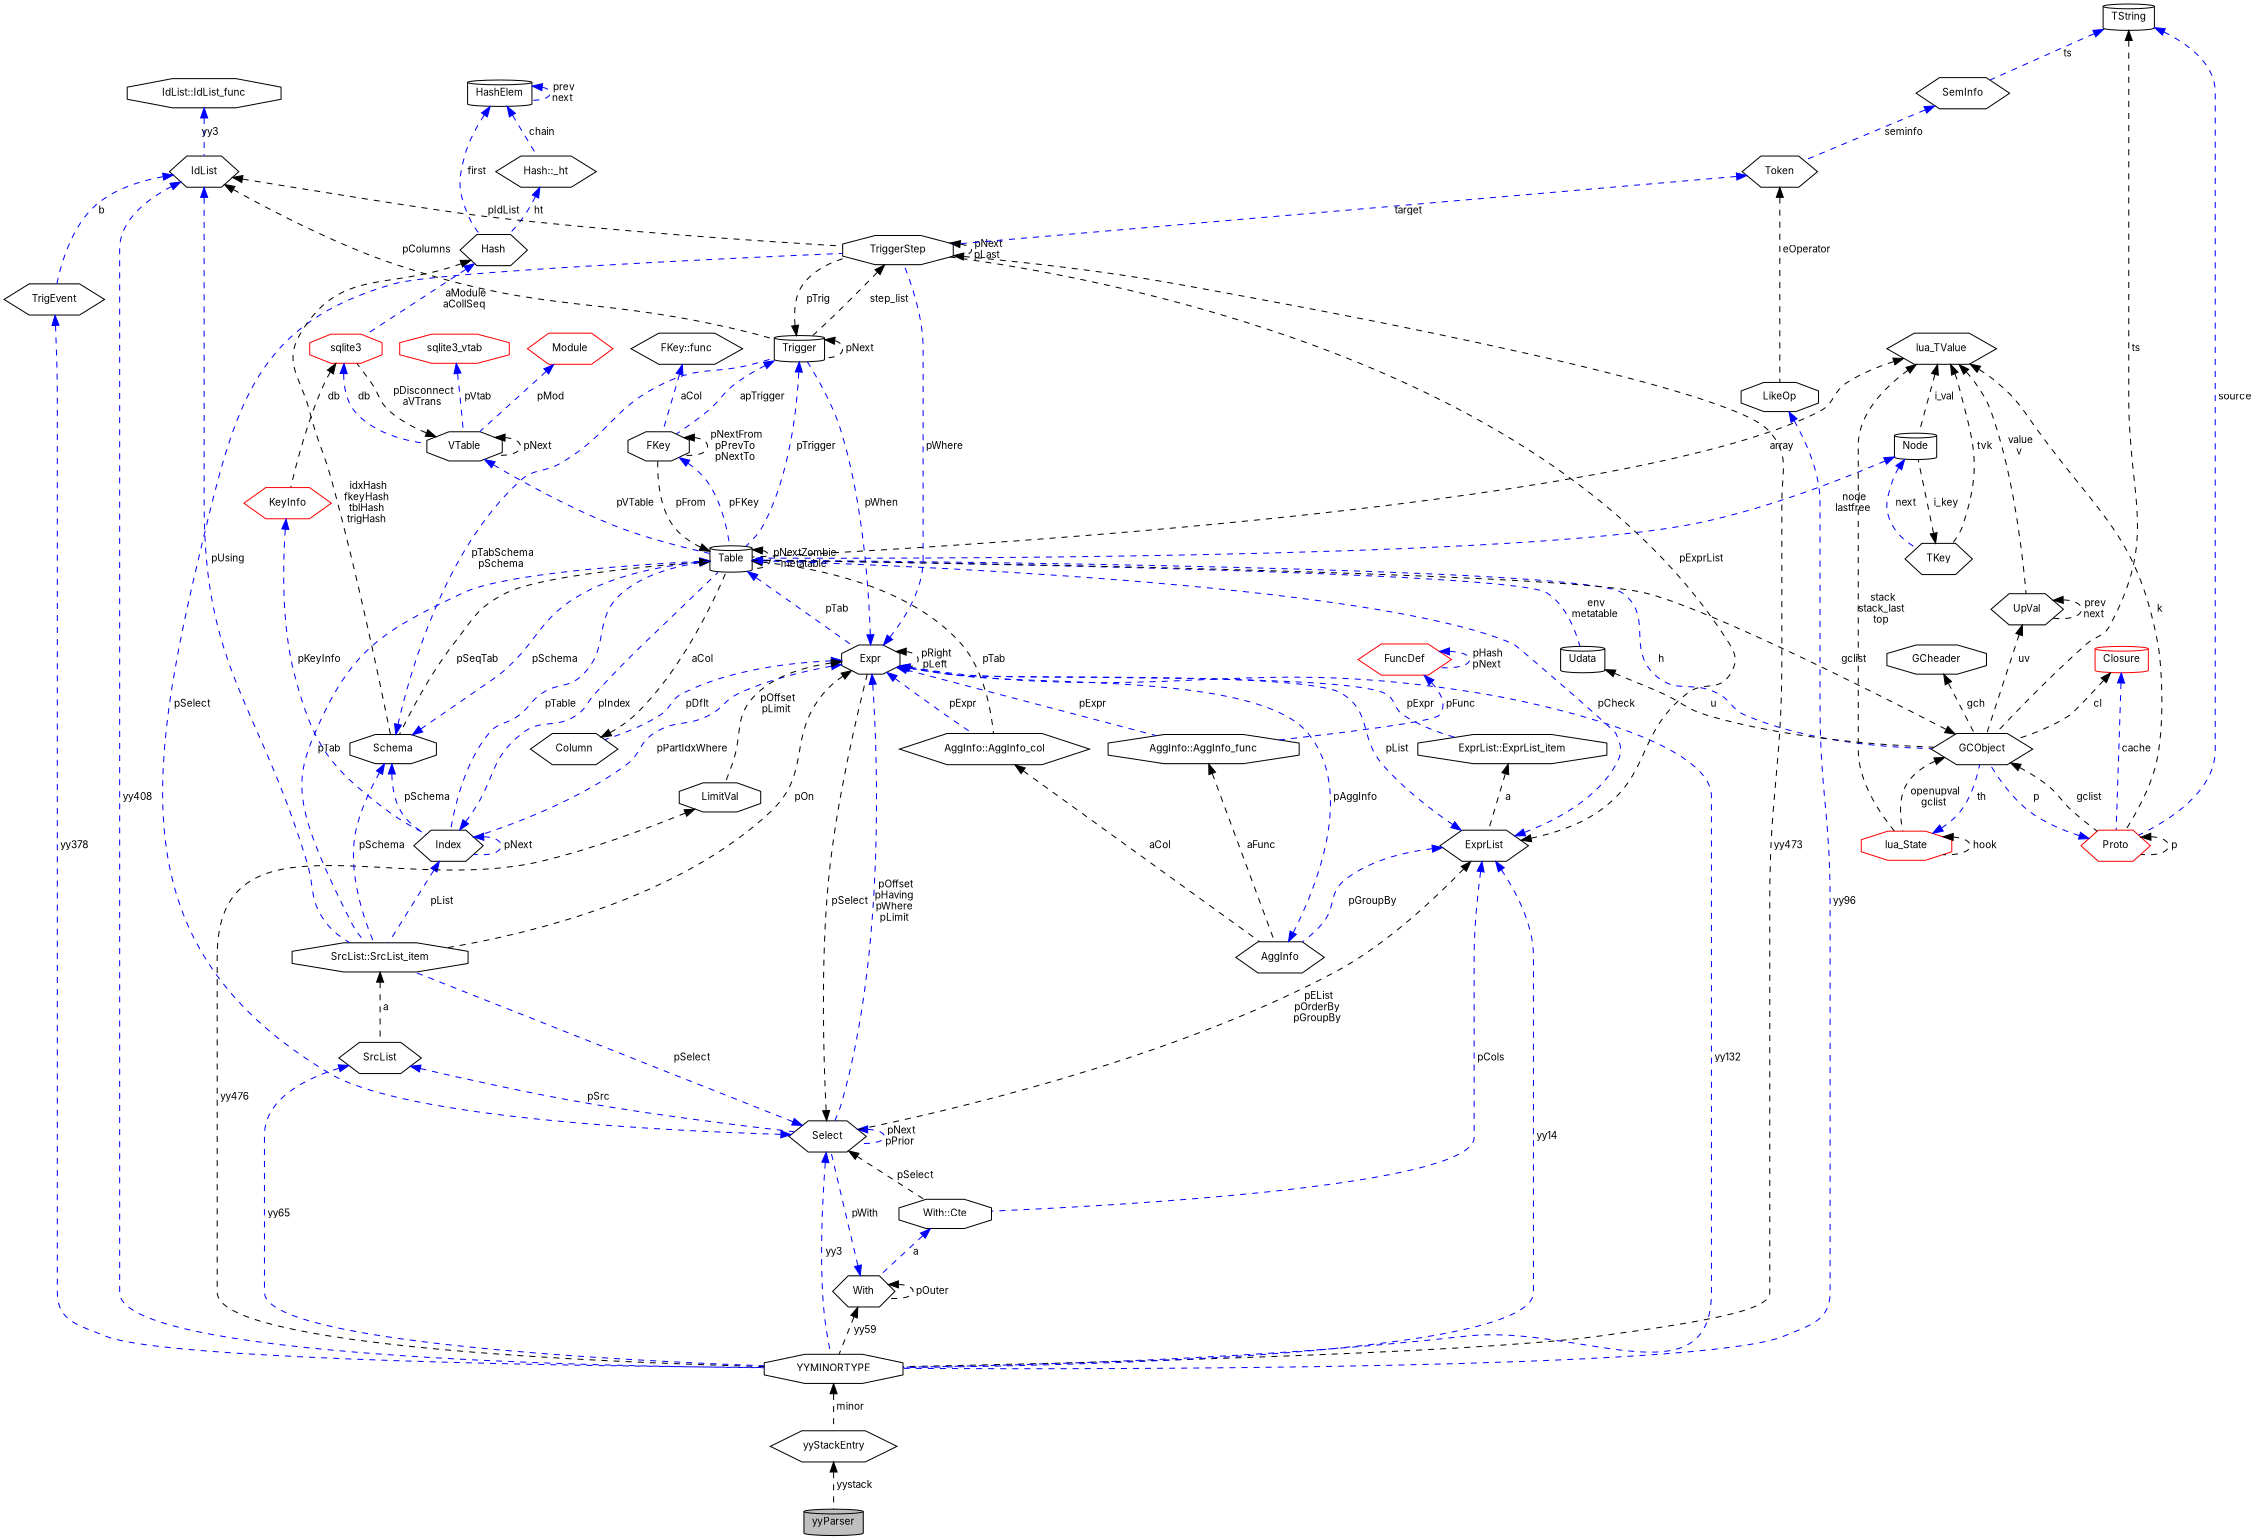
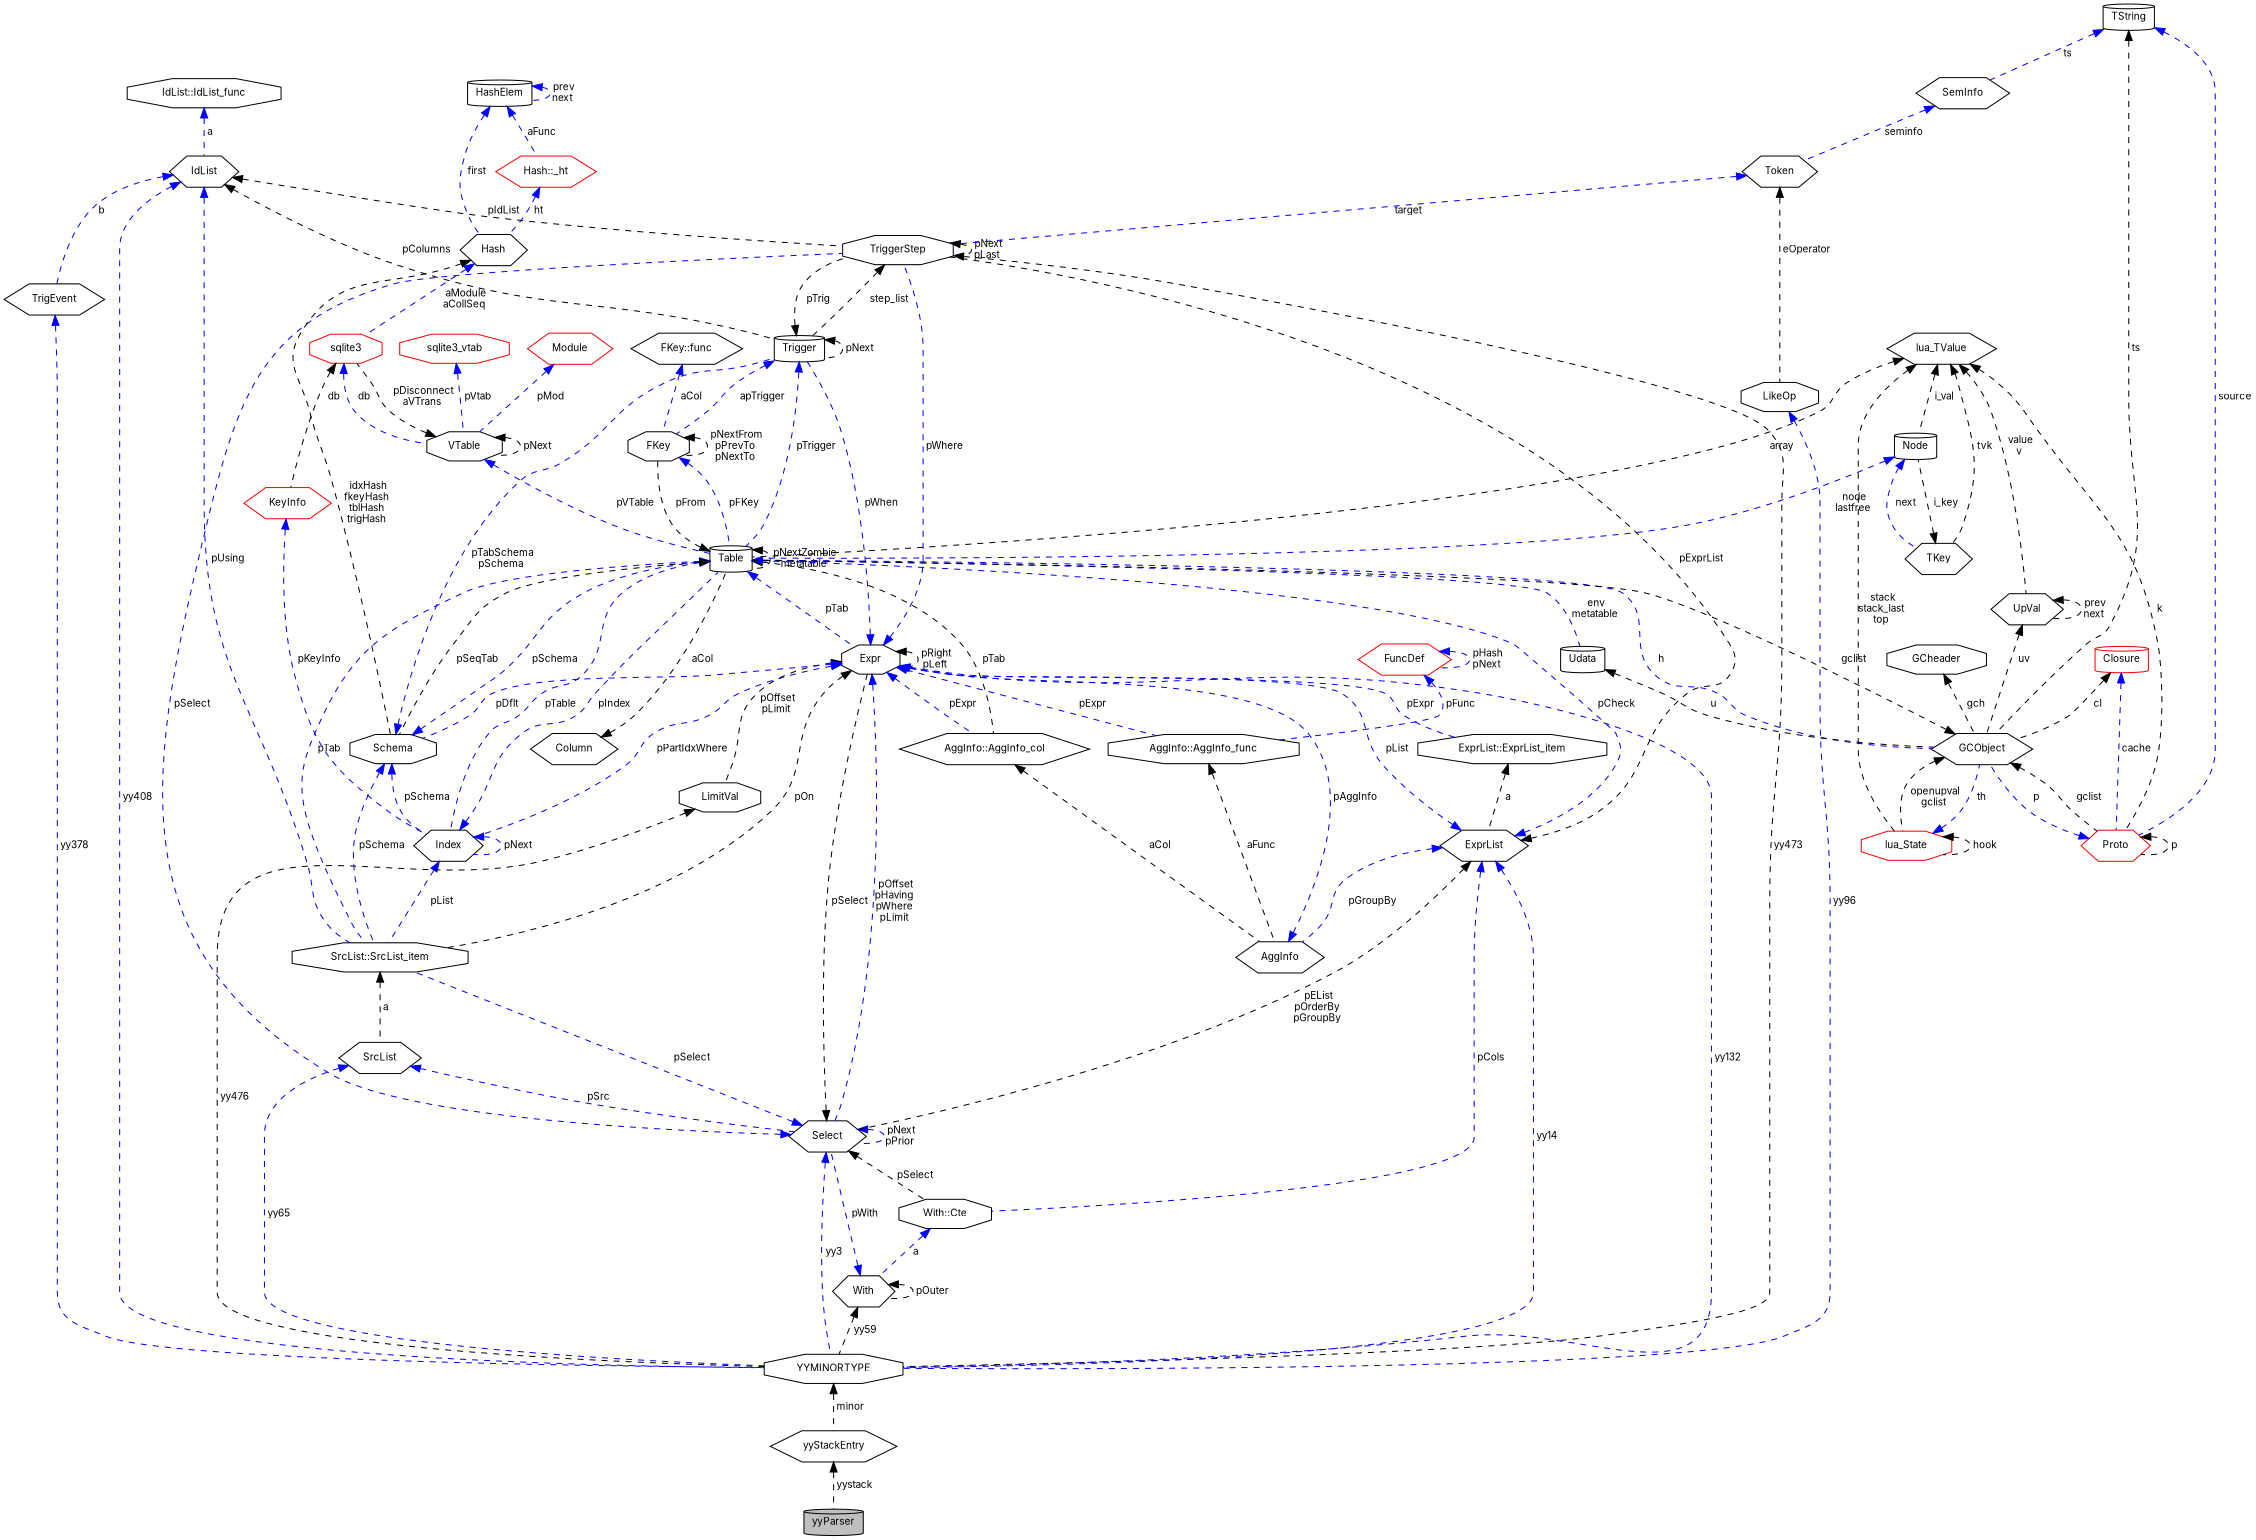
edge "IdList" -> "IdList::IdList_func": label " yy3" -> " a"
edge "Hash::_ht" -> "HashElem": label " chain" -> " aFunc"
node "Hash::_ht": color black -> red
edge "Column" -> "Expr": now "Schema" -> "Expr"
